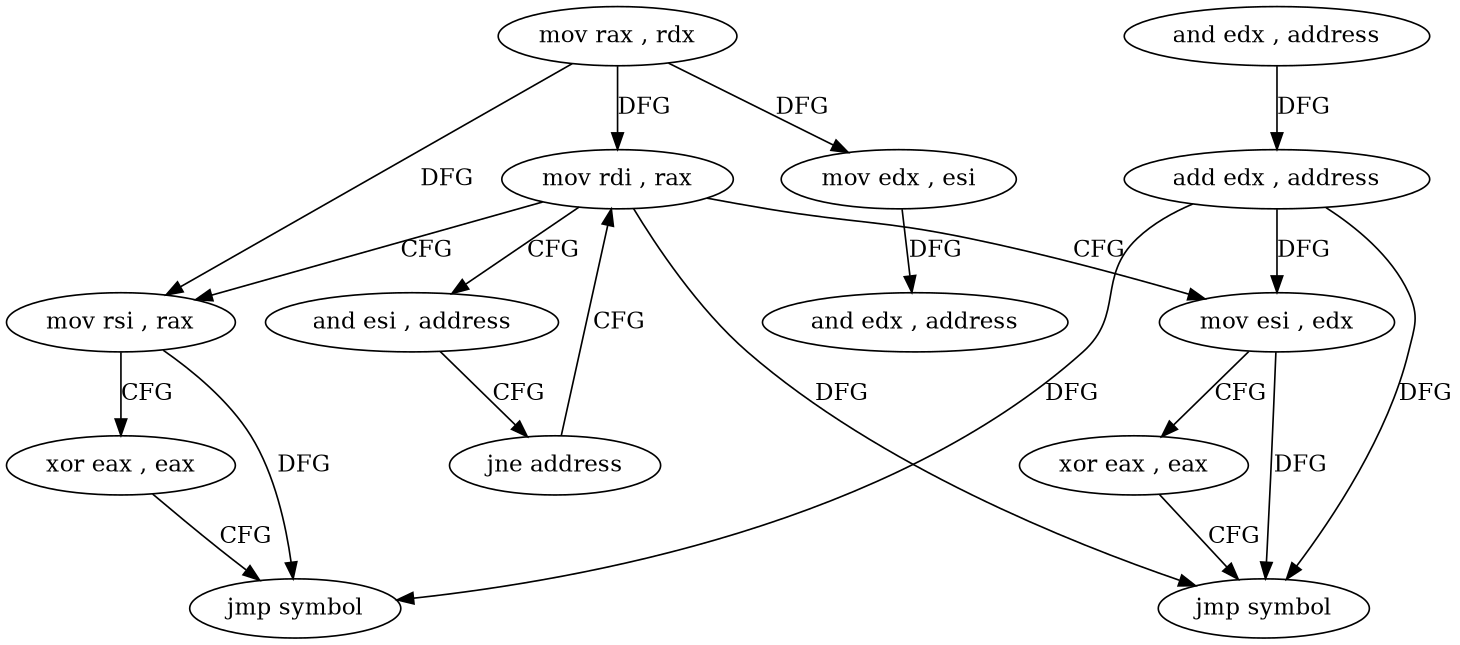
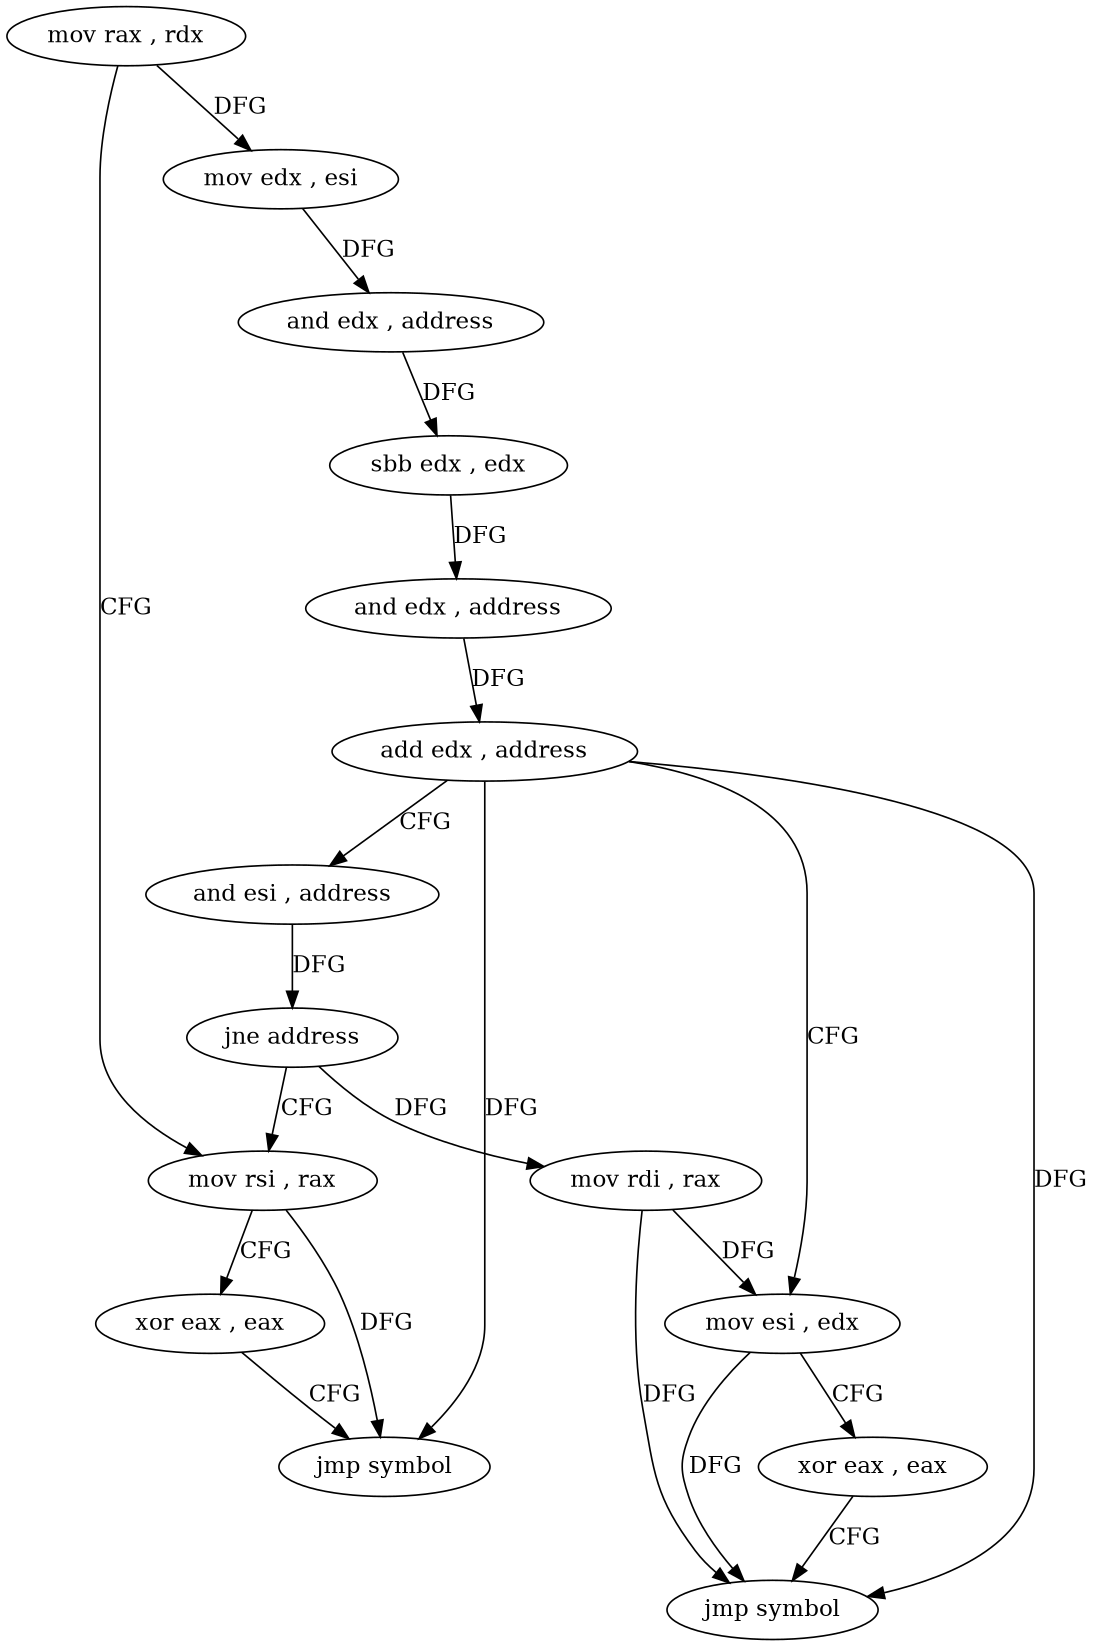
edge "mov rax , rdx" -> "mov rdi , rax": removed, label "DFG"
edge "mov rax , rdx" -> "mov rsi , rax": label "DFG" -> "CFG"
edge "mov rdi , rax" -> "and esi , address": now "add edx , address" -> "and esi , address"
edge "mov rdi , rax" -> "mov rsi , rax": now "jne address" -> "mov rsi , rax"
edge "mov rdi , rax" -> "mov esi , edx": label "CFG" -> "DFG"
edge "add edx , address" -> "mov esi , edx": label "DFG" -> "CFG"
edge "jne address" -> "mov rdi , rax": label "CFG" -> "DFG"
edge "and esi , address" -> "jne address": label "CFG" -> "DFG"
node "sbb edx , edx": added
